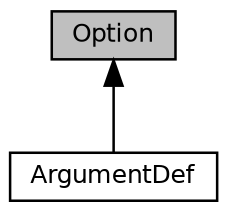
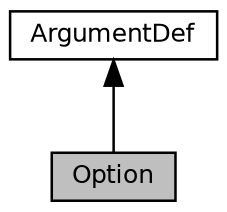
edge "ArgumentDef" -> "Option": reversed
